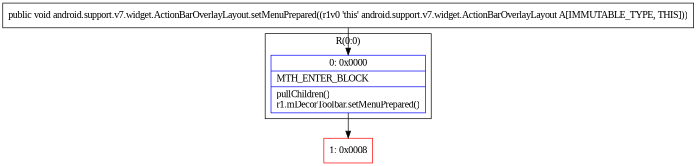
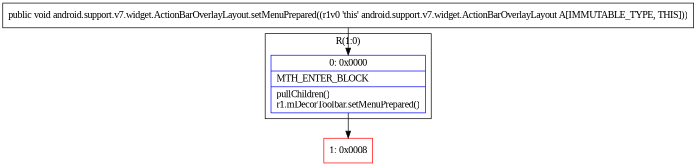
cluster "R(0:0)": label "R(0:0)" -> "R(1:0)"
